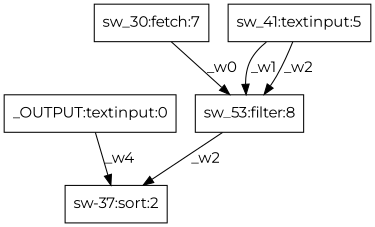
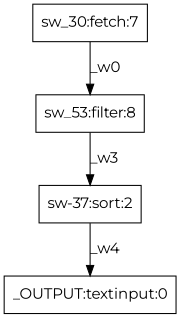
node "sw_41:textinput:5": removed
edge "_OUTPUT:textinput:0" -> "sw-37:sort:2": reversed
edge "sw_53:filter:8" -> "sw-37:sort:2": label "_w2" -> "_w3"
